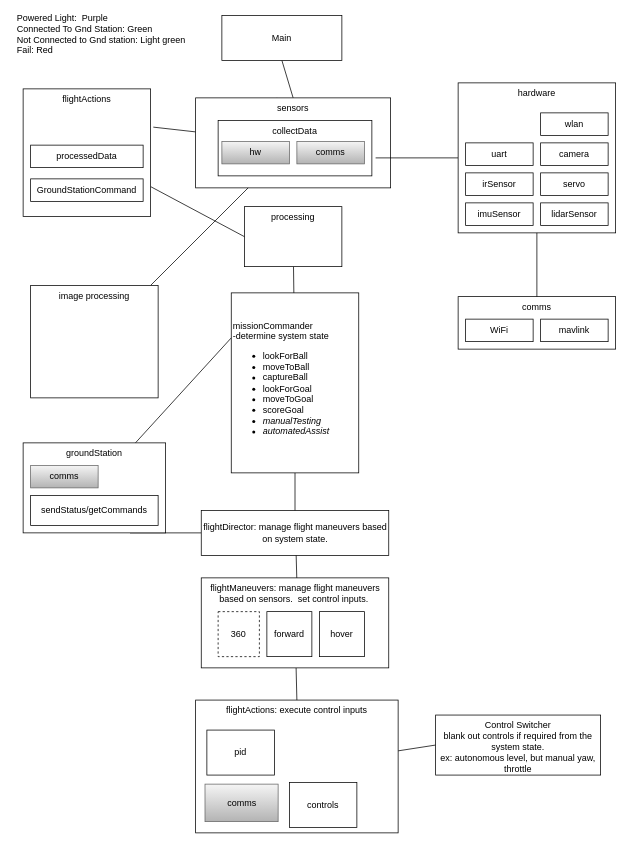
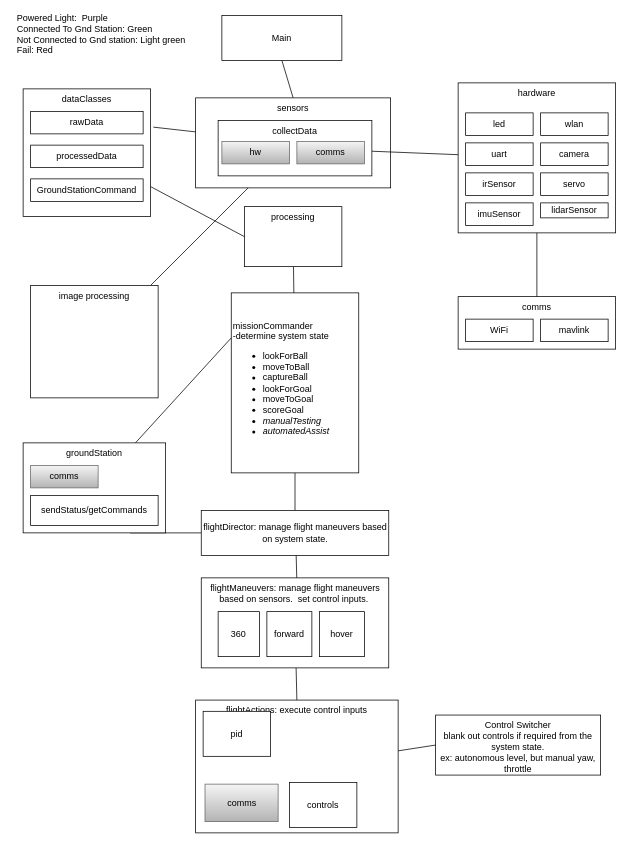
node "flightActions": label "flightActions" -> "dataClasses"
node "rawData": added
node "led": added
edge "sensors" -- "hardware": now "collectData" -- "hardware"
node "lidarSensor": size 68x23 -> 68x15
node "360": style dashed -> solid
node "pid": moved (240, 753) -> (237, 734)
